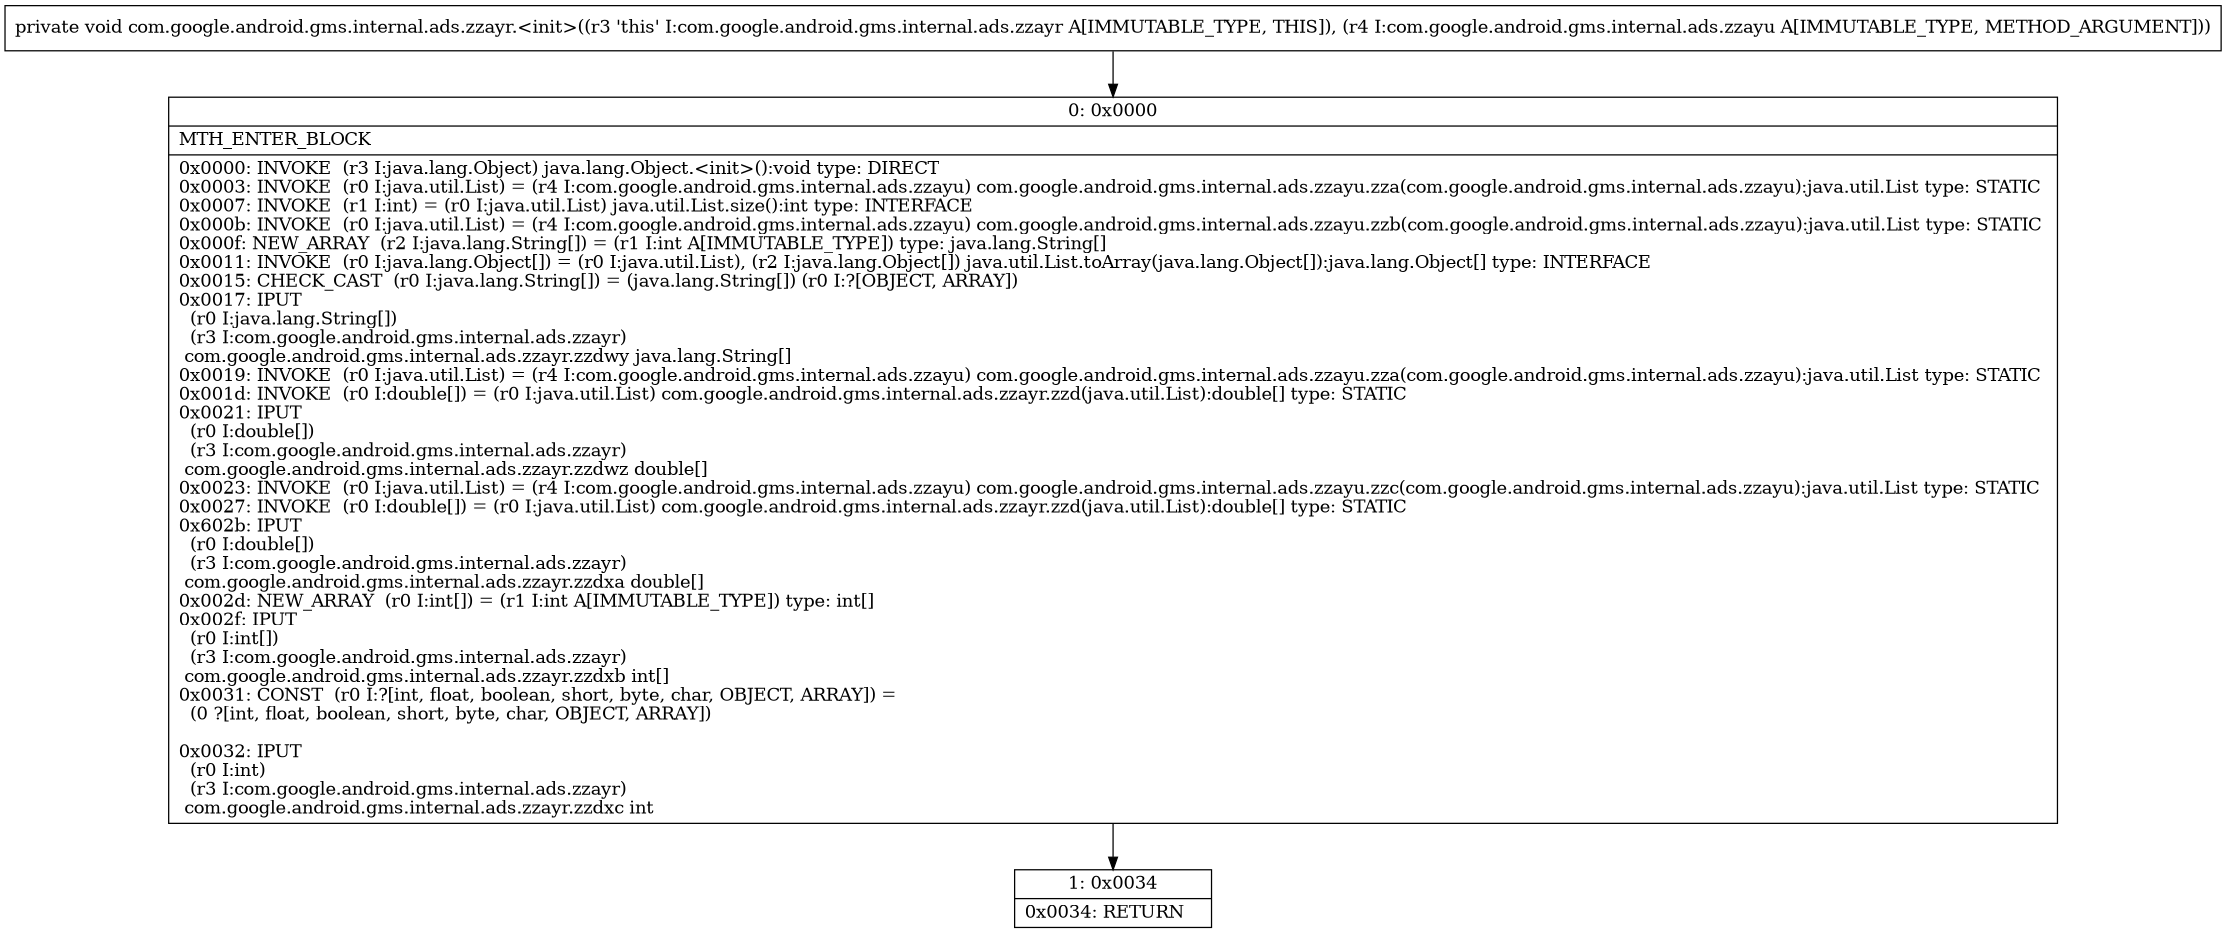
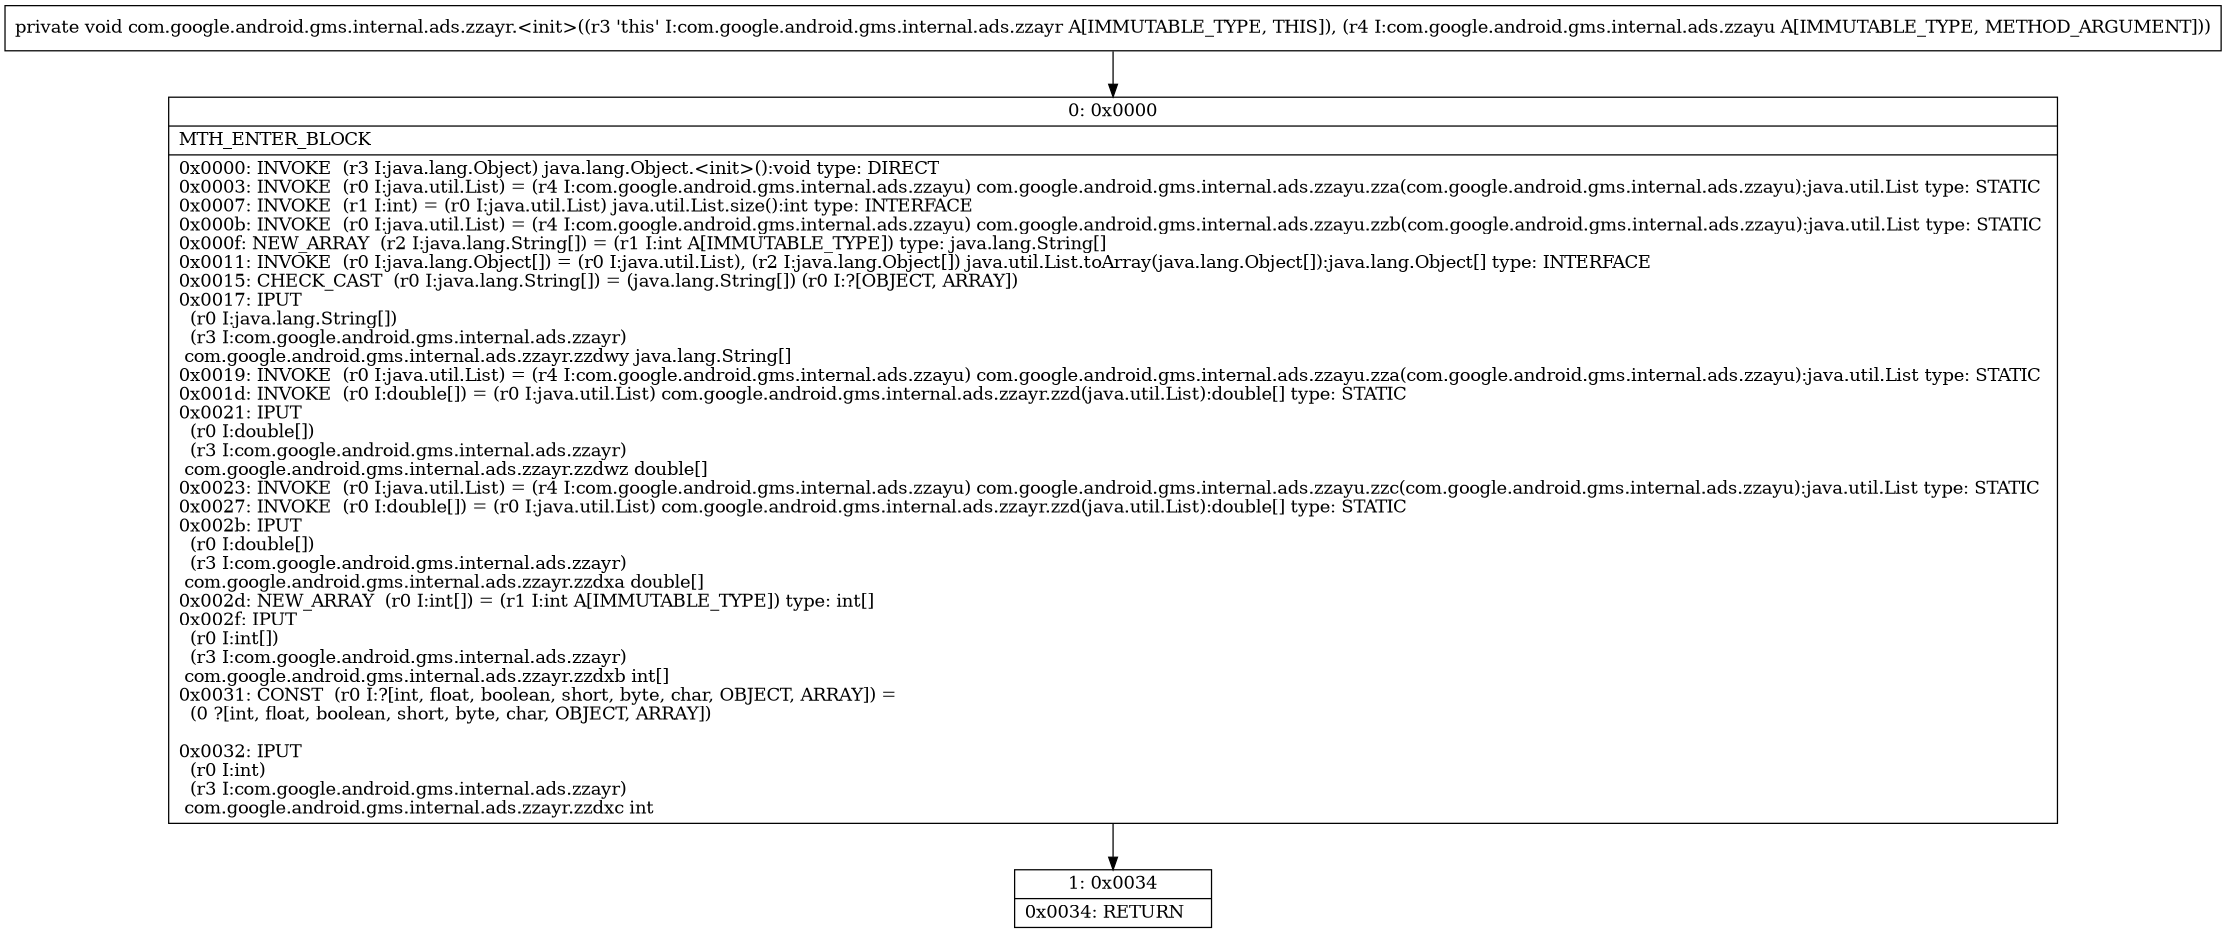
node "0: 0x0000": text "0x602b: IPUT" -> "0x002b: IPUT"
